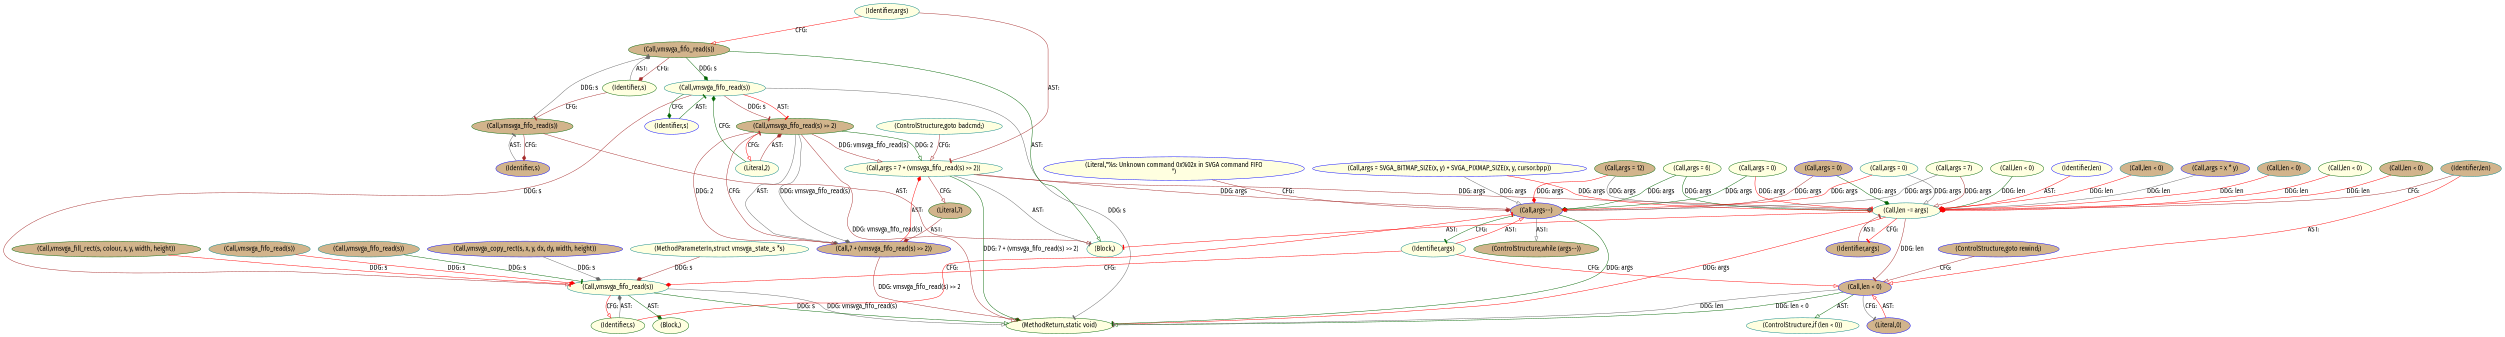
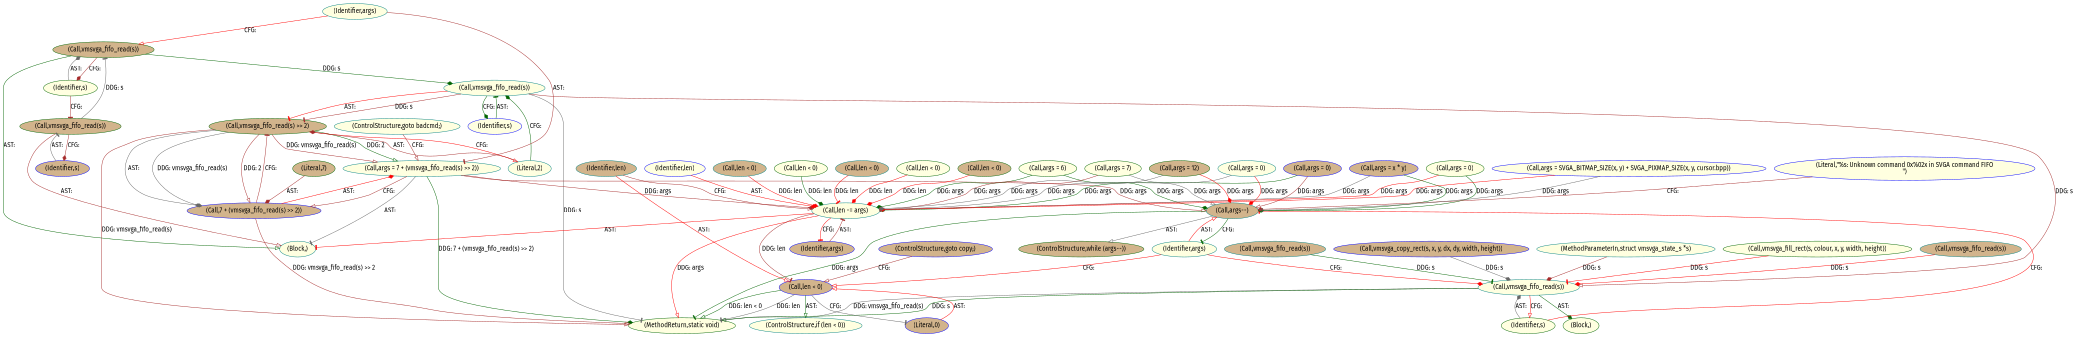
edge "(Call,args = 7 + (vmsvga_fifo_read(s) >> 2))" -> "(Literal,7)": now "(Call,args = 7 + (vmsvga_fifo_read(s) >> 2))" -> "(Call,7 + (vmsvga_fifo_read(s) >> 2))"
edge "(Call,args = x * y)" -> "(Call,len -= args)": label "DDG: len" -> "DDG: args"
edge "(Call,args = x * y)" -> "(Call,args--)": added, label "DDG: args"
node "(Call,args--)": color blue -> teal
node "(Call,vmsvga_fill_rect(s, colour, x, y, width, height))": fillcolor tan -> lightyellow
node "(ControlStructure,goto rewind;)": label "(ControlStructure,goto rewind;)" -> "(ControlStructure,goto copy;)"
edge "(Call,len -= args)" -> "(MethodReturn,static void)": arrowhead tee -> onormal
